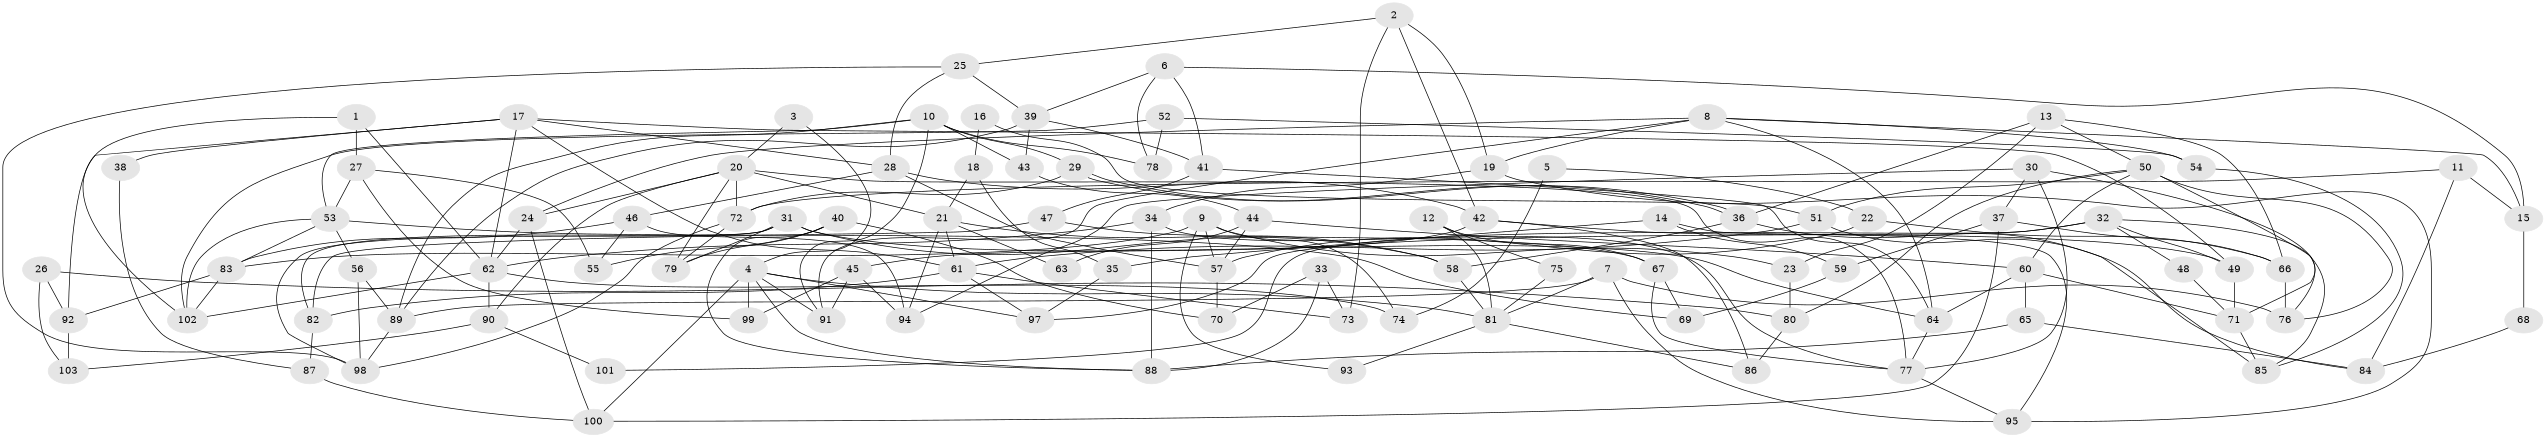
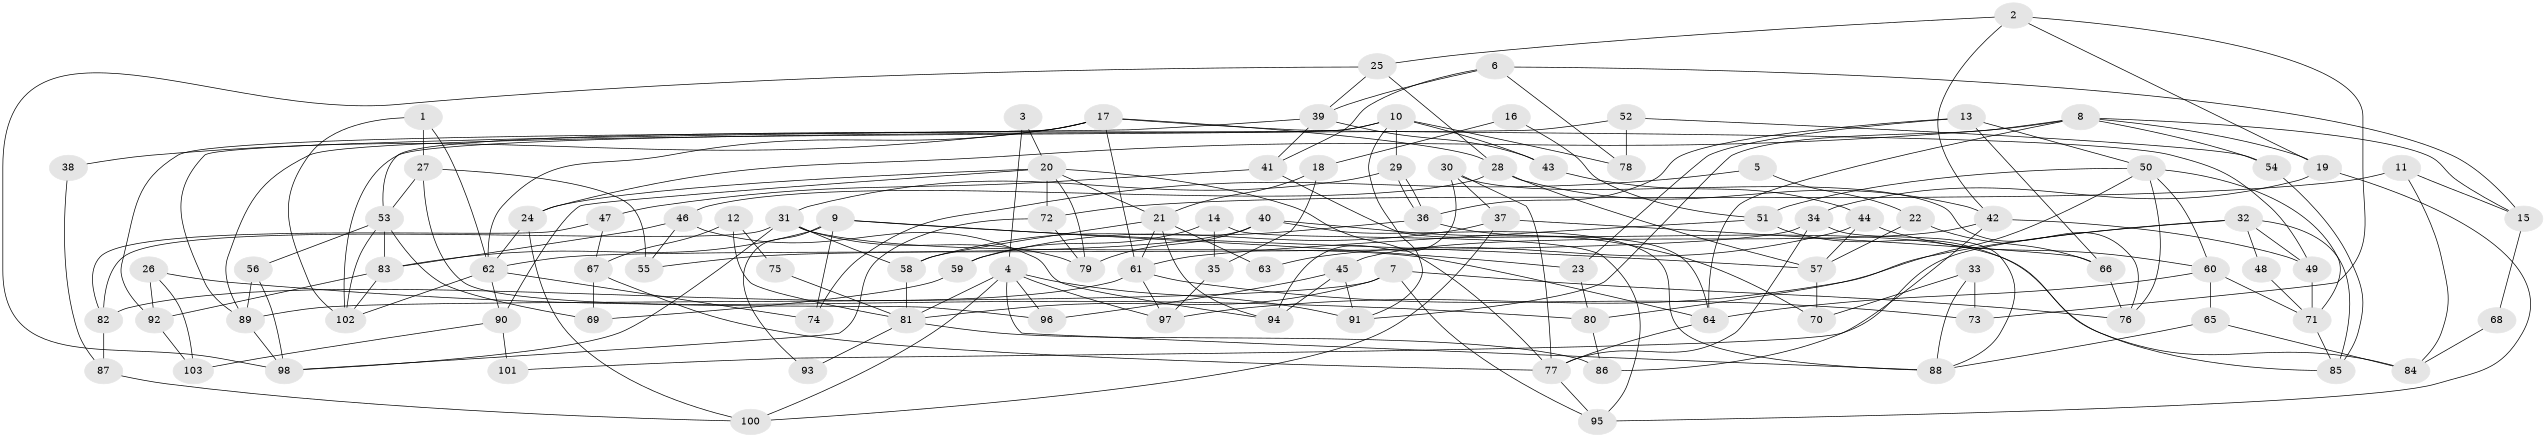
edge "29" -- "72": now "29" -- "31"
node "99": label "99" -> "96"
